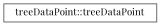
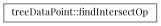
node "treeDataPoint::treeDataPoint": label "treeDataPoint::treeDataPoint" -> "treeDataPoint::findIntersectOp"
